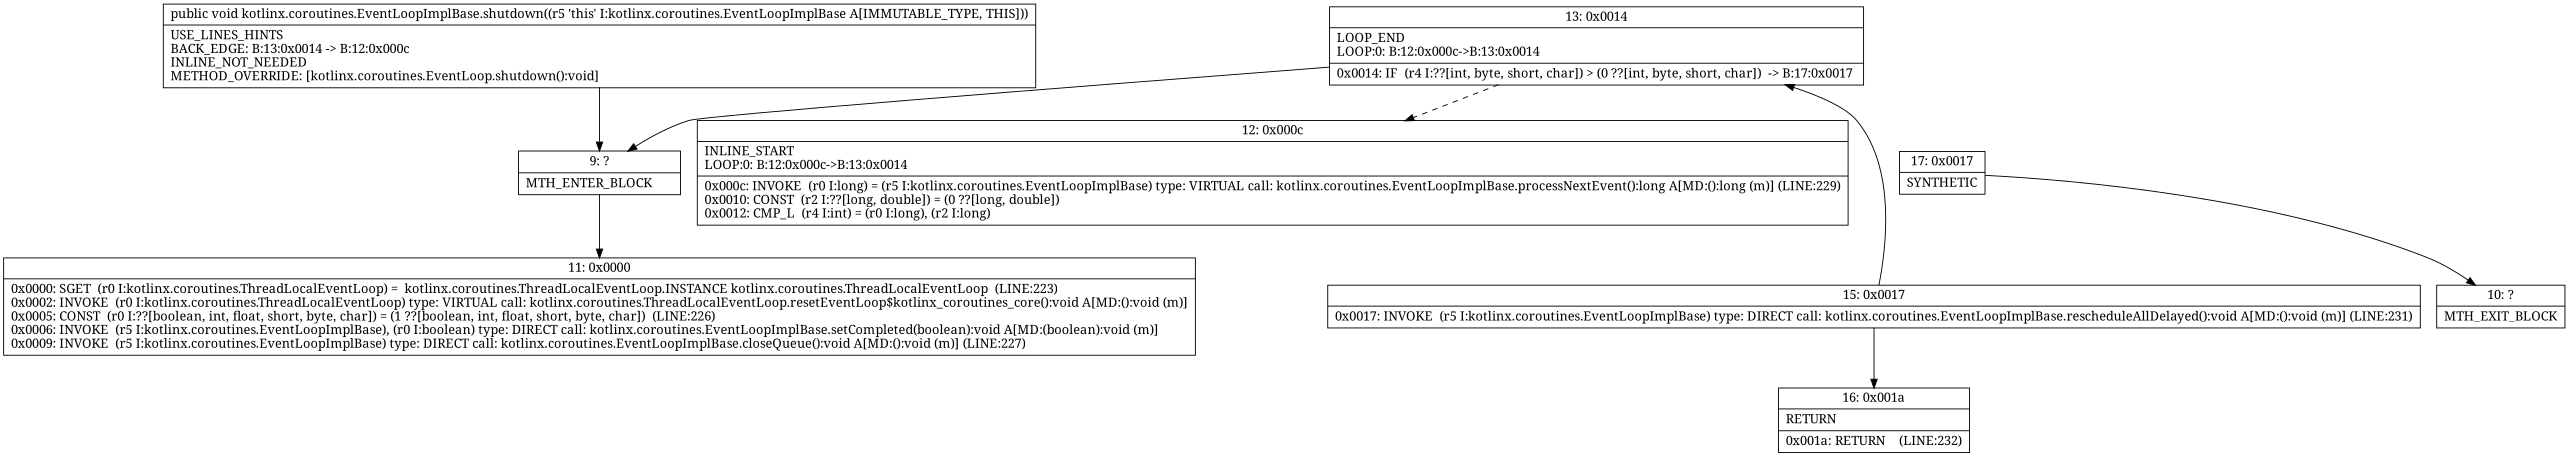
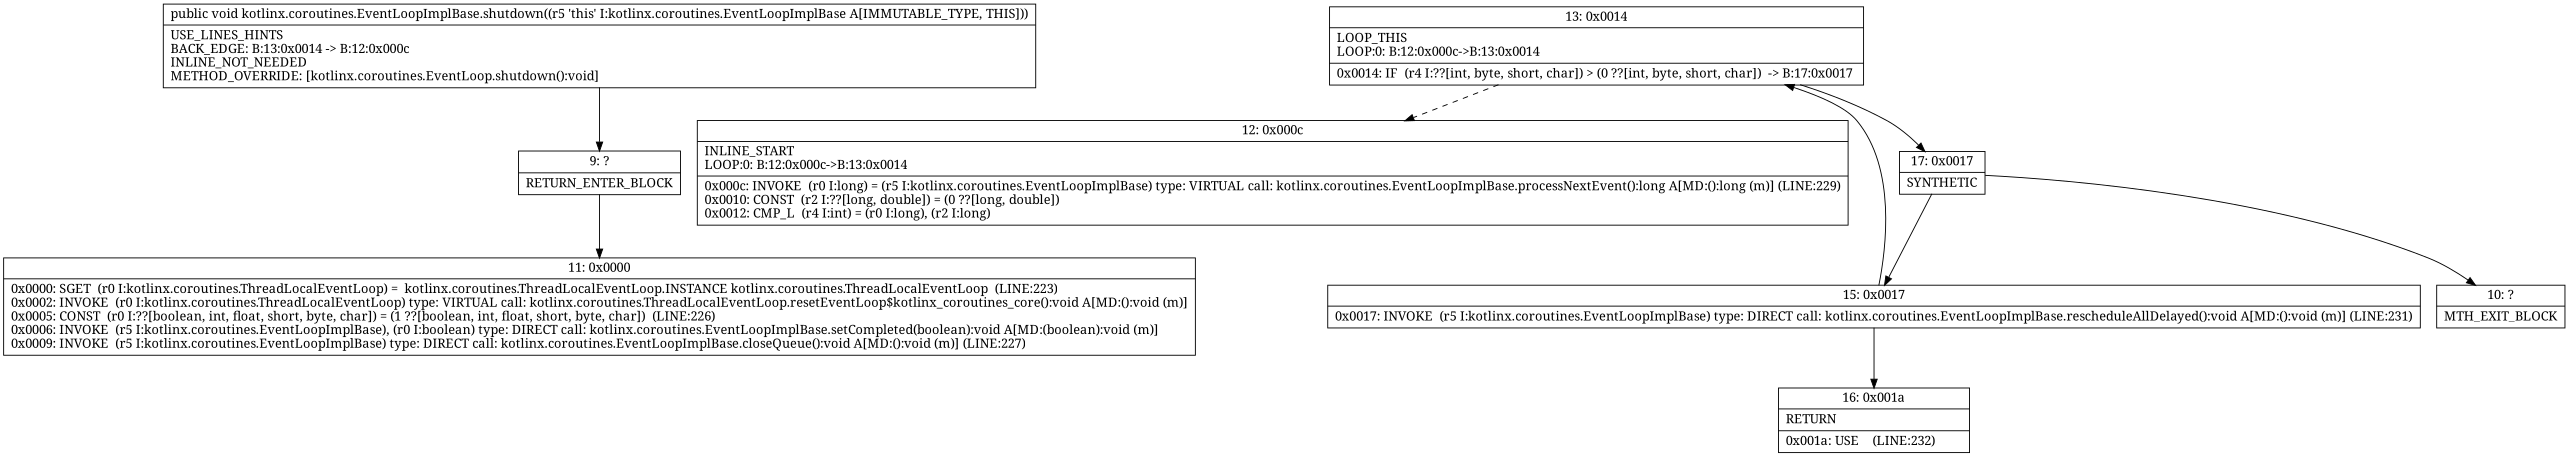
node "13: 0x0014": text "LOOP_END" -> "LOOP_THIS"
edge "13: 0x0014" -> "9: ?": now "13: 0x0014" -> "17: 0x0017"
node "9: ?": text "MTH_ENTER_BLOCK" -> "RETURN_ENTER_BLOCK"
edge "17: 0x0017" -> "15: 0x0017": added
node "16: 0x001a": text "0x001a: RETURN    (LINE:232)" -> "0x001a: USE    (LINE:232)"
